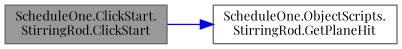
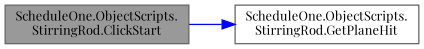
node "ScheduleOne.ClickStart. StirringRod.ClickStart": label "ScheduleOne.ClickStart. StirringRod.ClickStart" -> "ScheduleOne.ObjectScripts. StirringRod.ClickStart"
